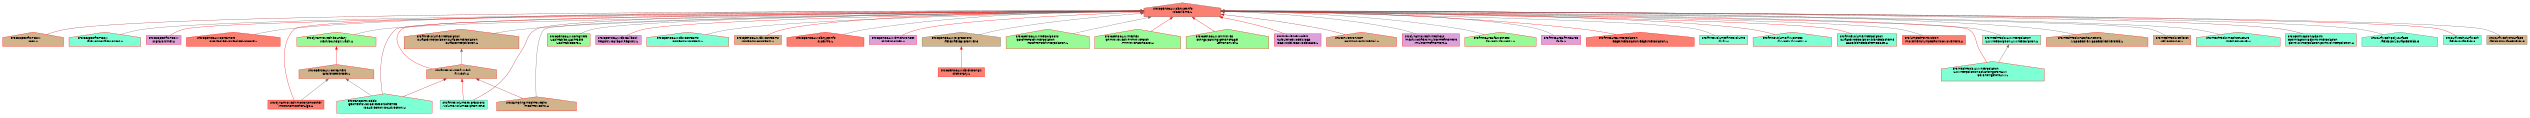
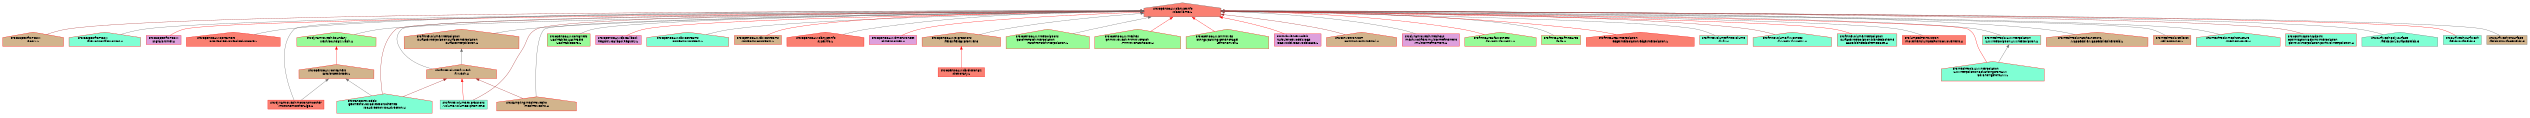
edge "src/dynamicMesh/motionSmoother /motionSmootherAlgo.H" -> "src/OpenFOAM/db/typeInfo /className.H": color red -> gray40
edge "src/finiteVolume/fvMesh /fvMesh.H" -> "src/OpenFOAM/db/typeInfo /className.H": color red -> gray40
edge "src/finiteArea/faMatrices /faMatrix/faMatrix.H" -> "src/OpenFOAM/db/typeInfo /className.H": color gray40 -> red
node "src/OSspecific/POSIX /DES.H": label "src/OSspecific/POSIX /DES.H" -> "src/OSspecific/POSIX /POSIX.H"
node "src/OpenFOAM/expressions /fields/fieldExprDriver.C": color grey40 -> red
node "src/finiteArea/finiteArea /fa/fa.H": fillcolor plum -> palegreen
